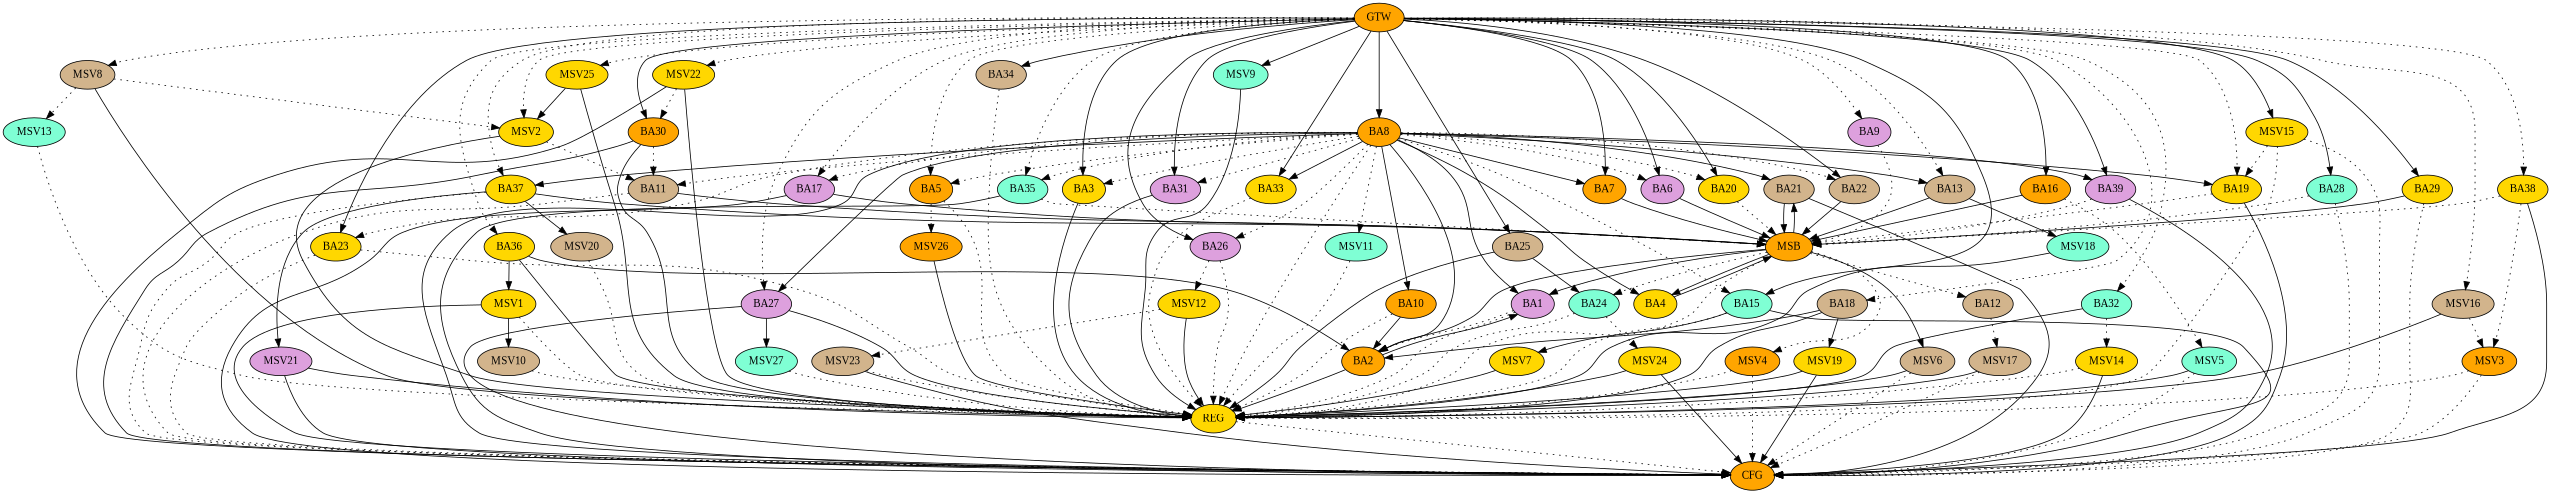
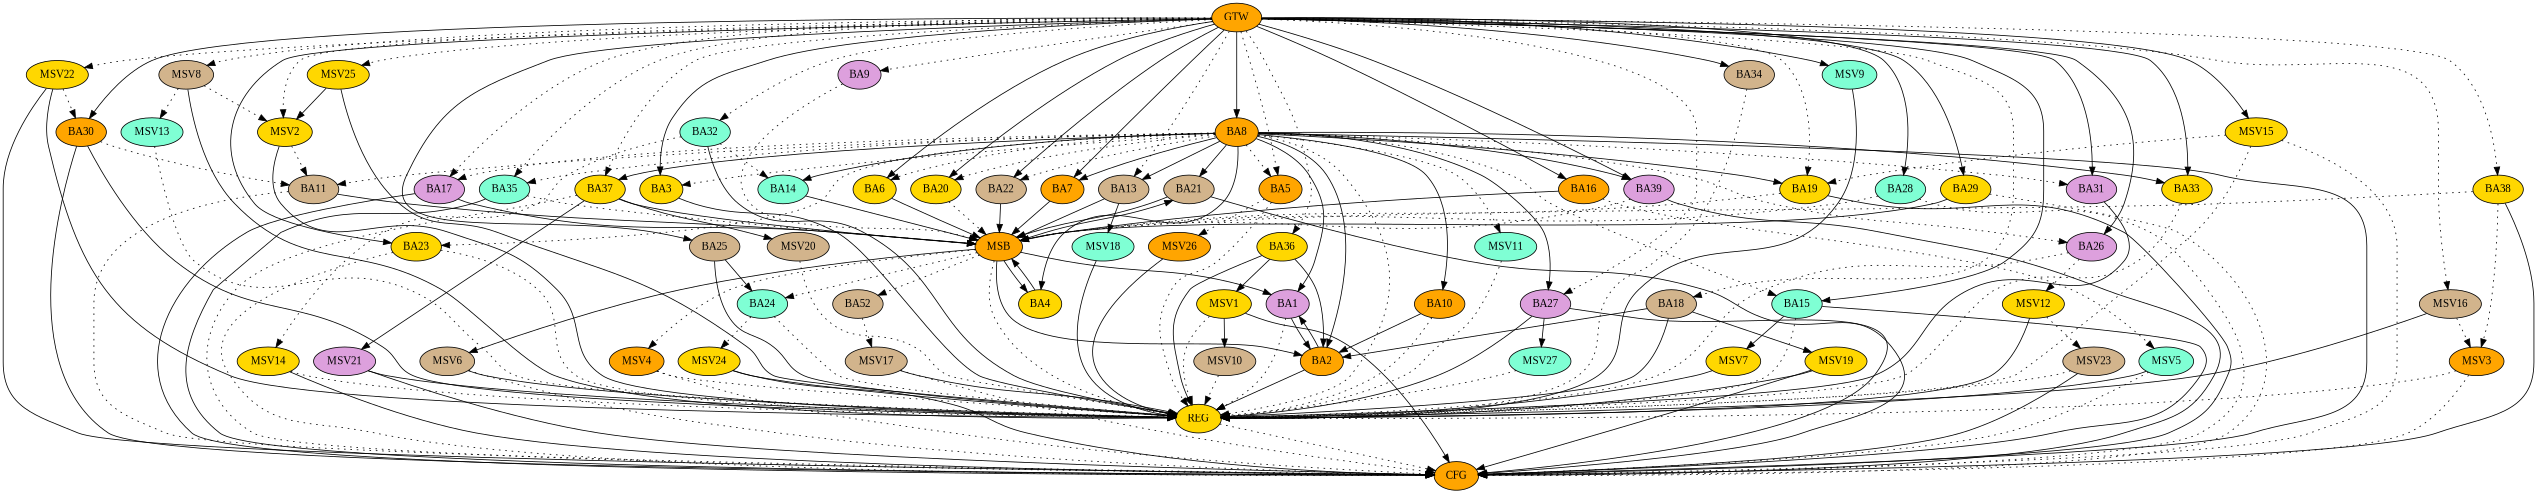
node "BA14": added
node "BA6": fillcolor plum -> gold
node "BA12": label "BA12" -> "BA52"
edge "BA1" -> "BA2": style dotted -> solid
